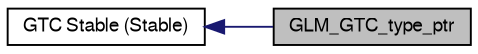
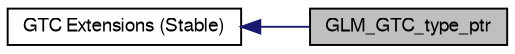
node "GTC Stable (Stable)": label "GTC Stable (Stable)" -> "GTC Extensions (Stable)"
